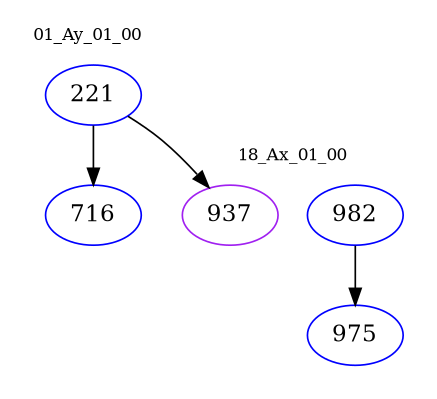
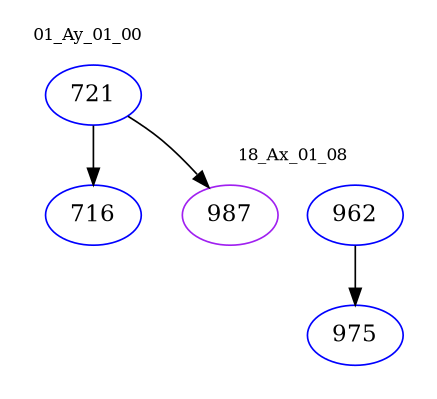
node "221": label "221" -> "721"
cluster "18_Ax_01_00": label "18_Ax_01_00" -> "18_Ax_01_08"
node "937": label "937" -> "987"
node "982": label "982" -> "962"
